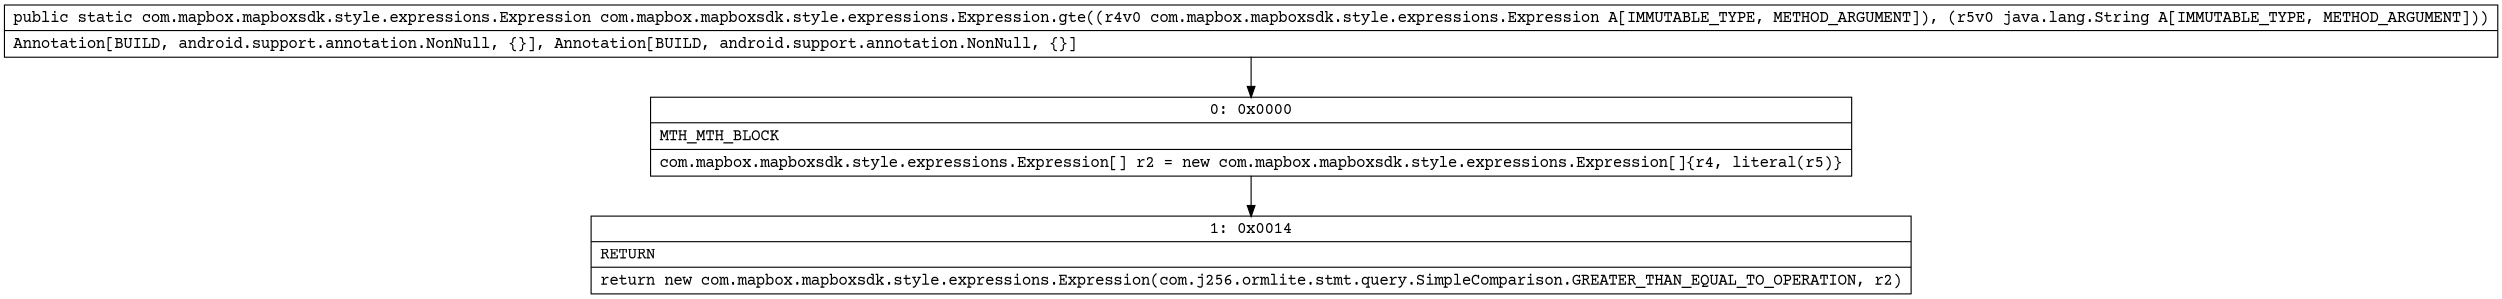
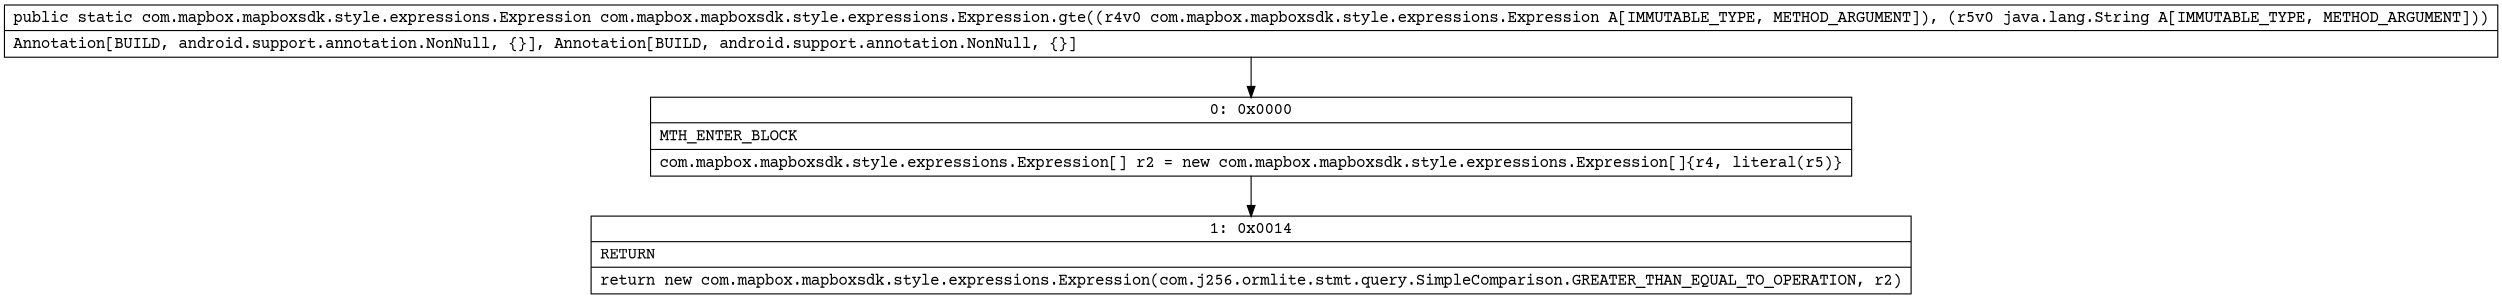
node "0: 0x0000": text "MTH_MTH_BLOCK" -> "MTH_ENTER_BLOCK"
